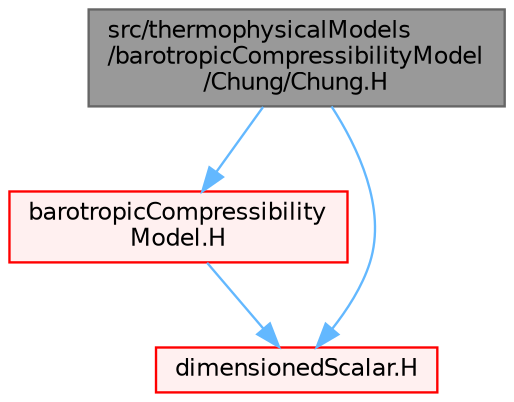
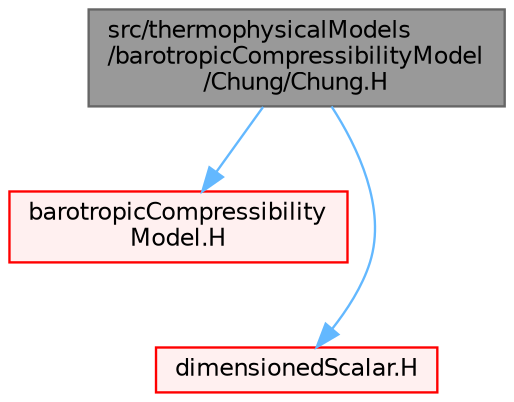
edge "barotropicCompressibility Model.H" -> "dimensionedScalar.H": removed
